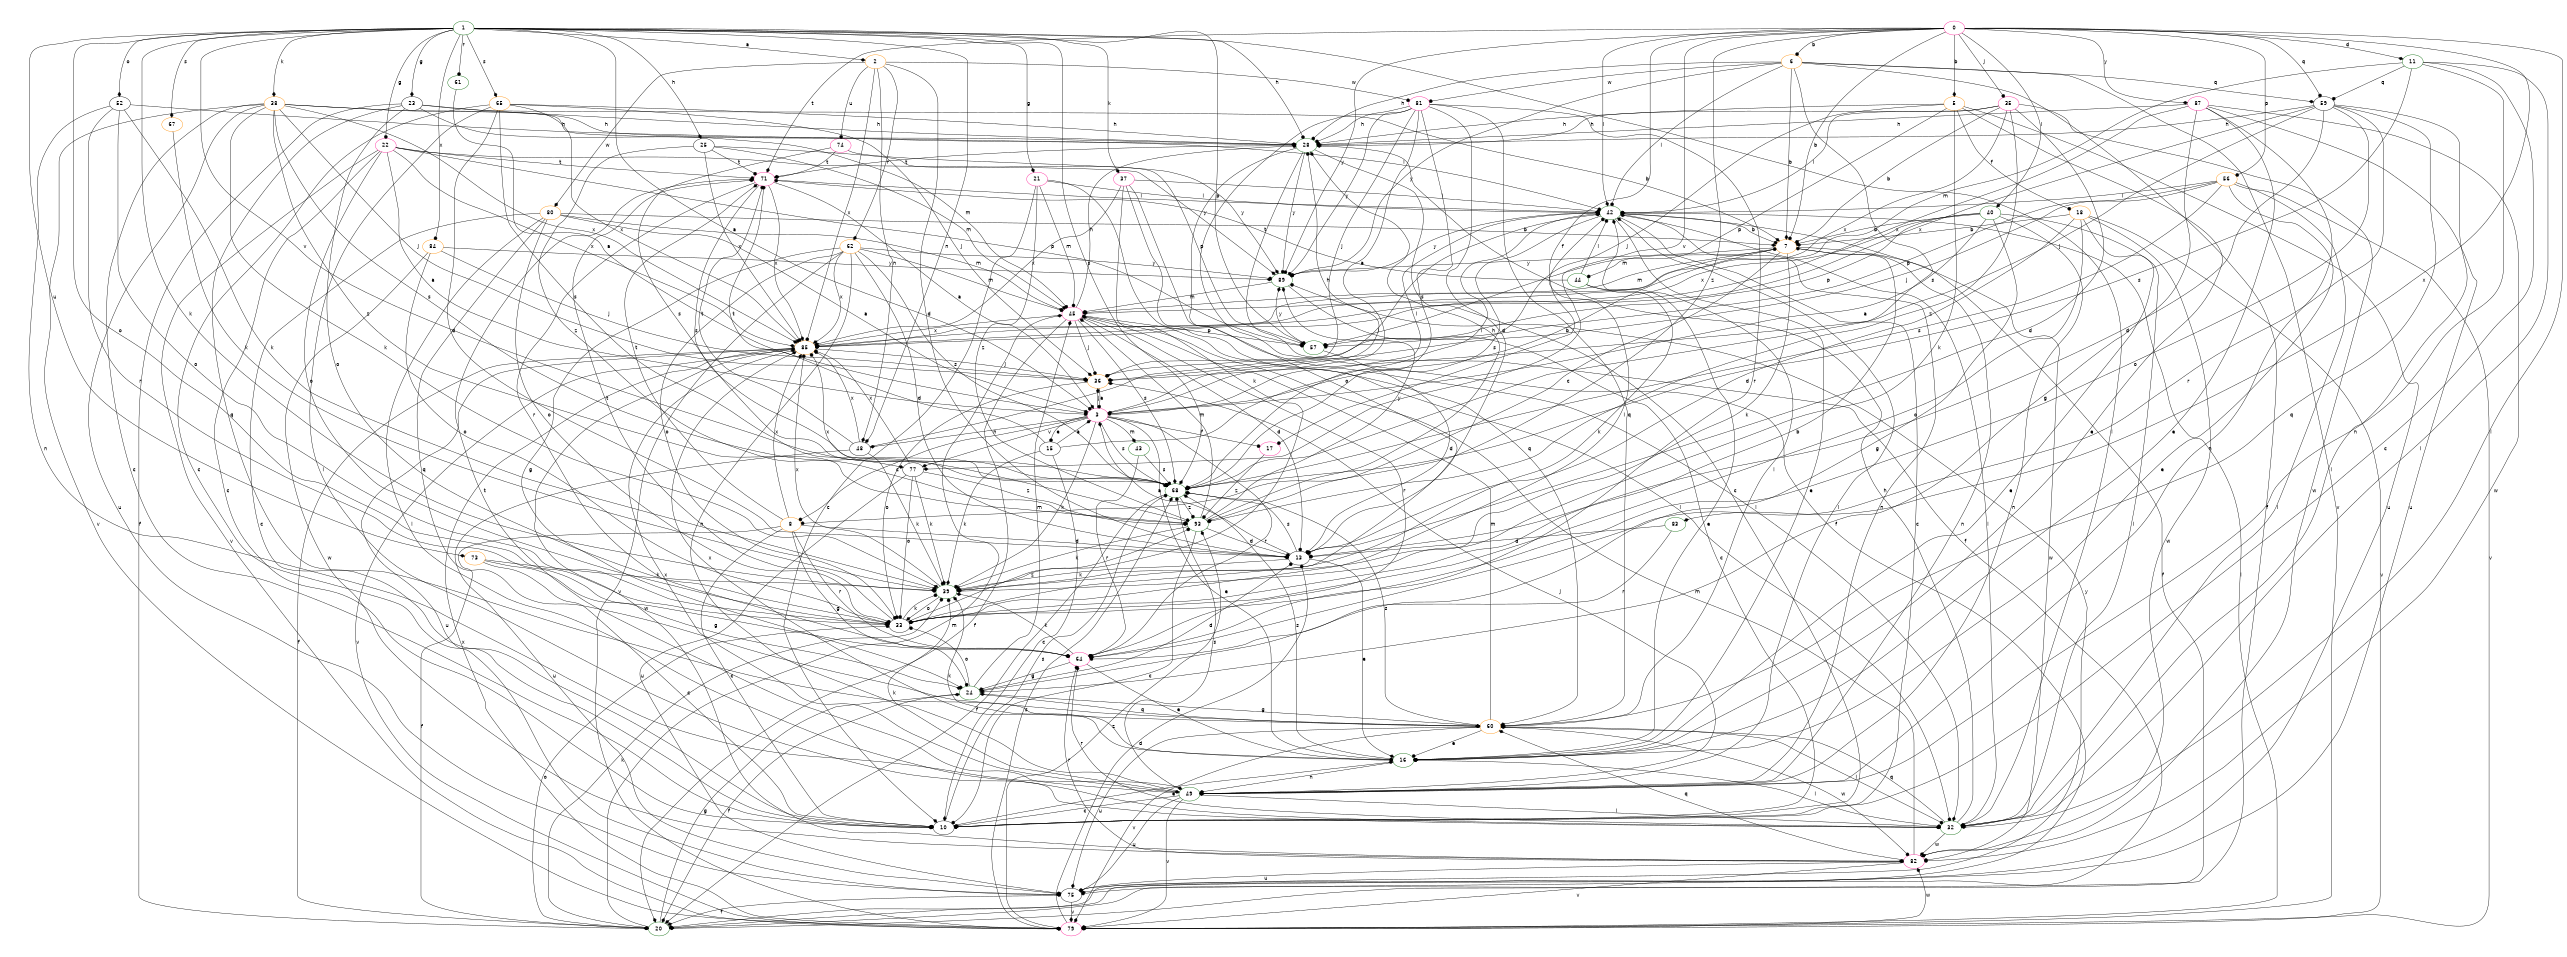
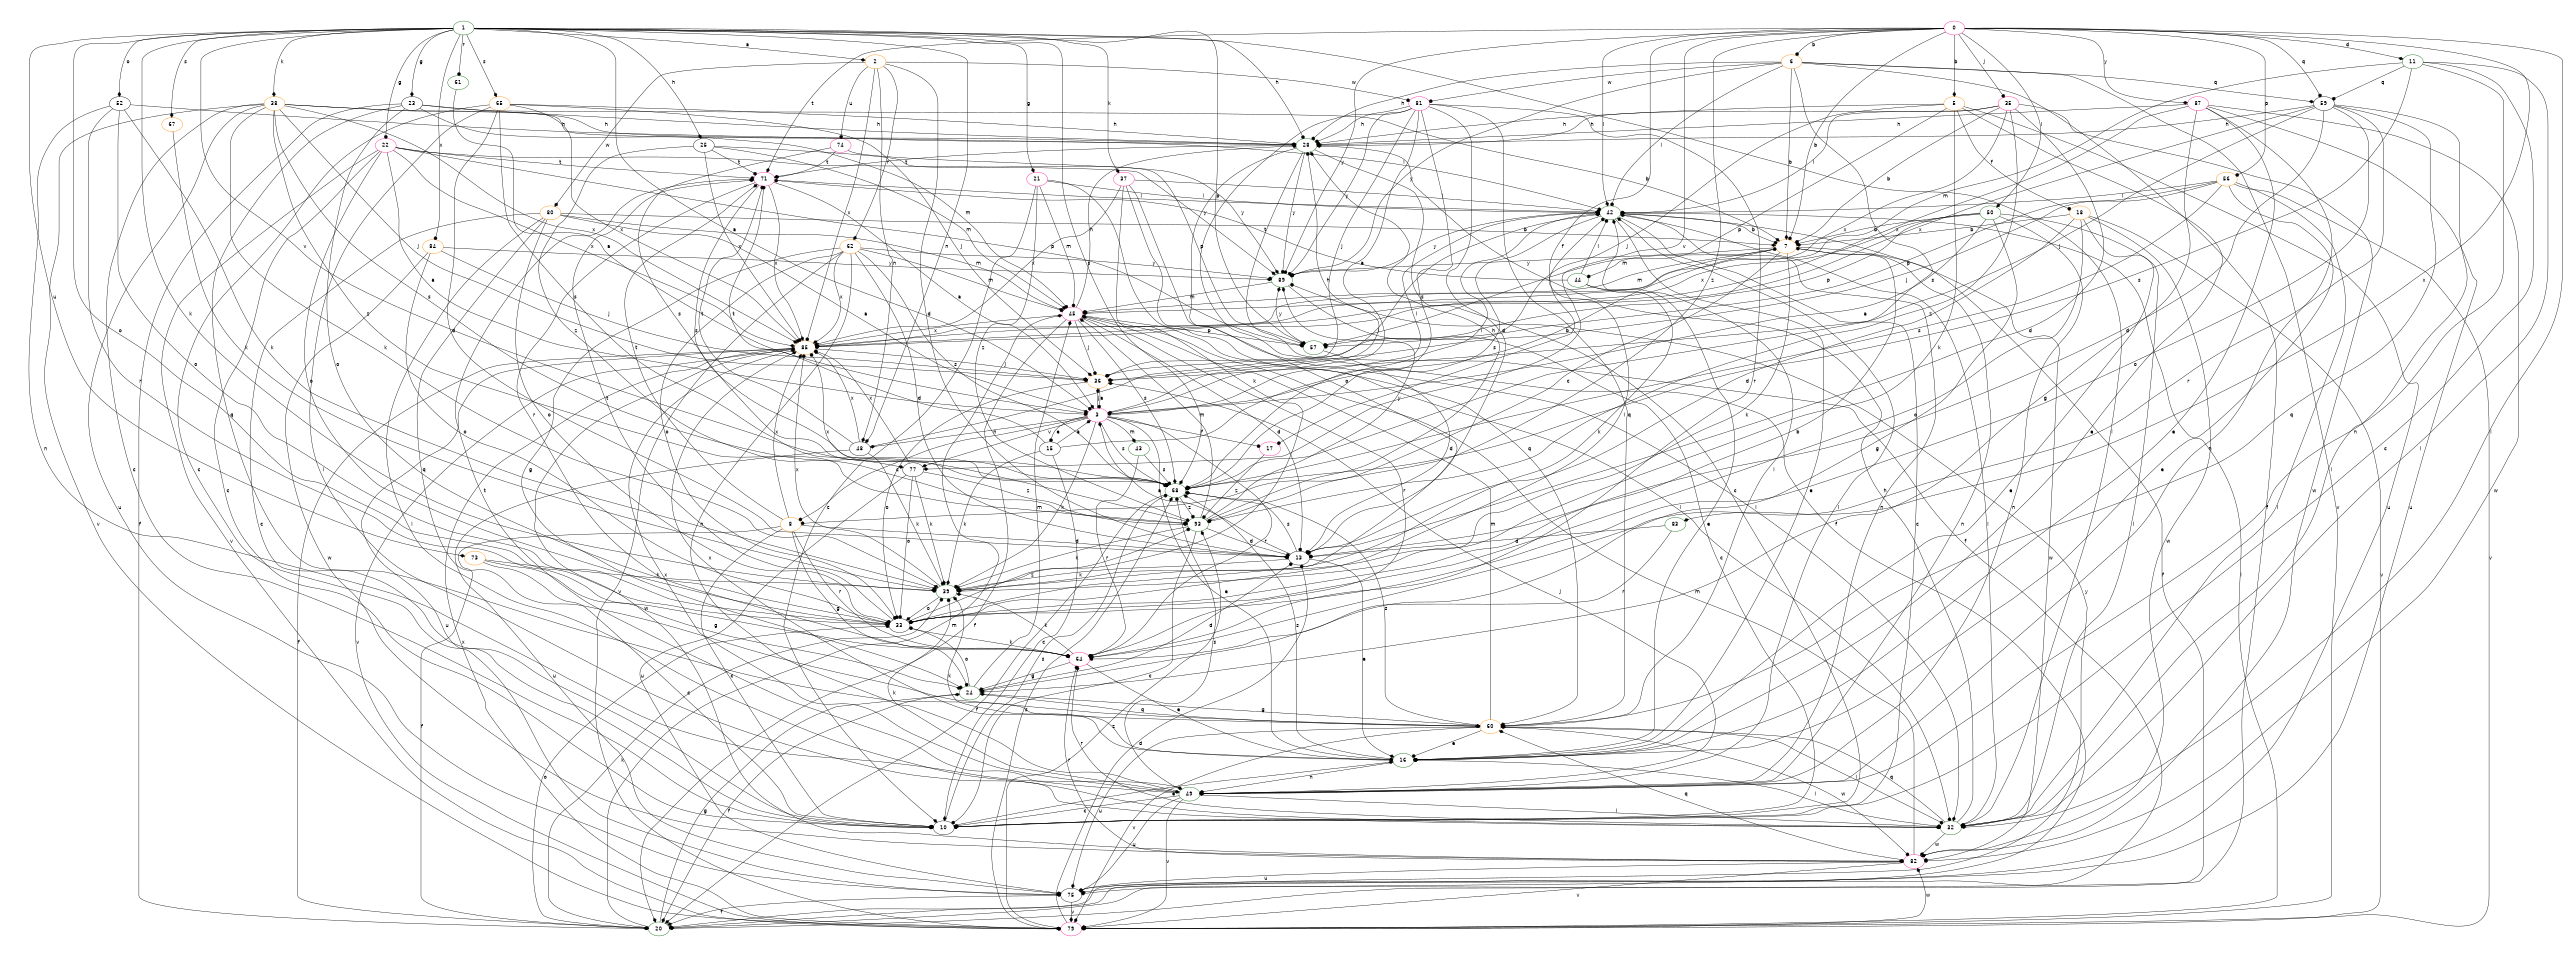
node "40": label "40" -> "50"
edge "33" -> "39": now "33" -> "64"
